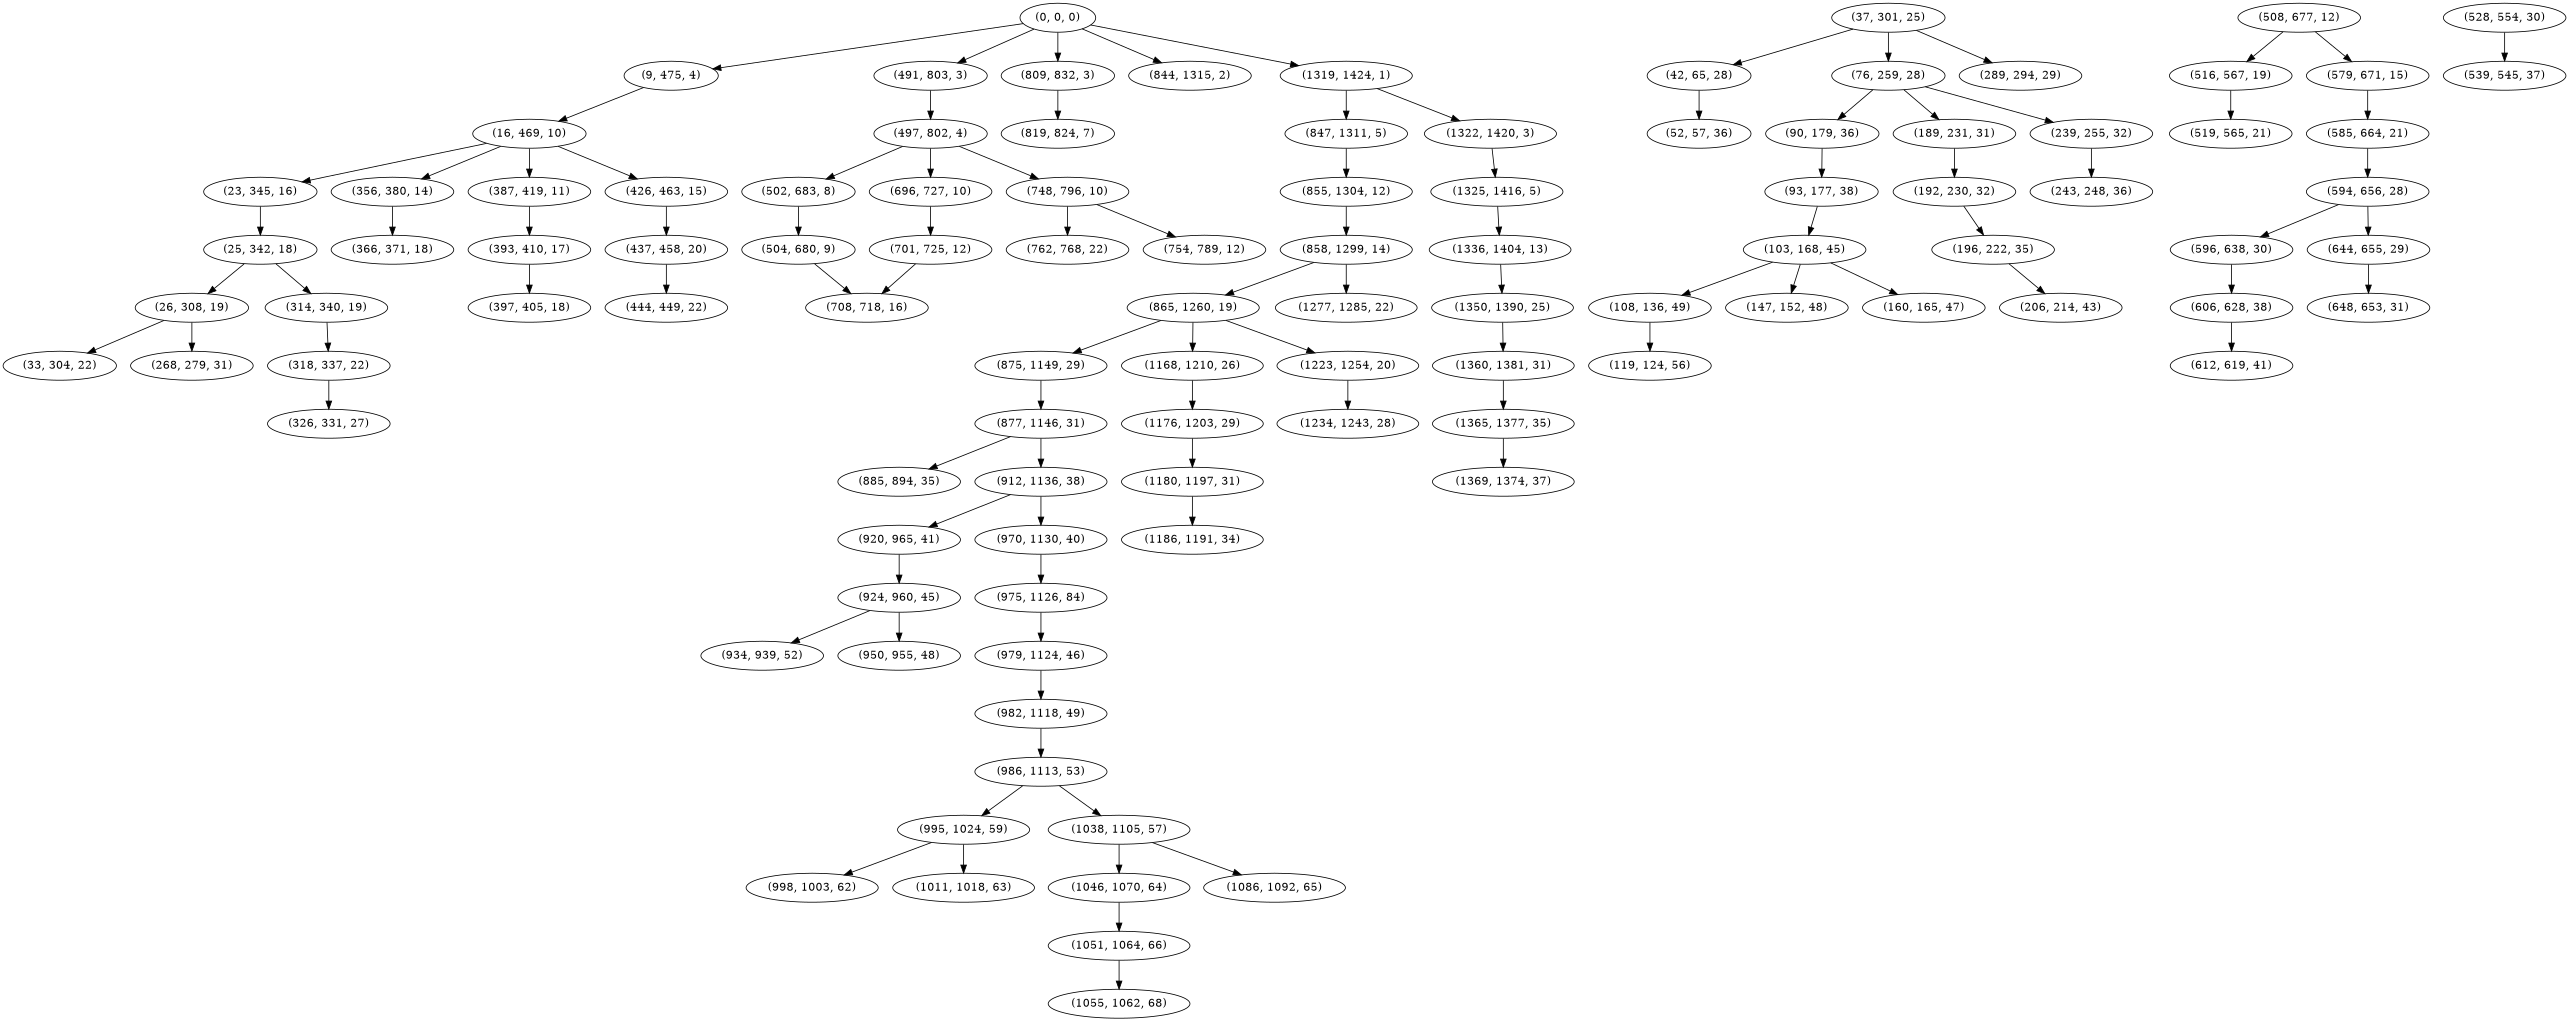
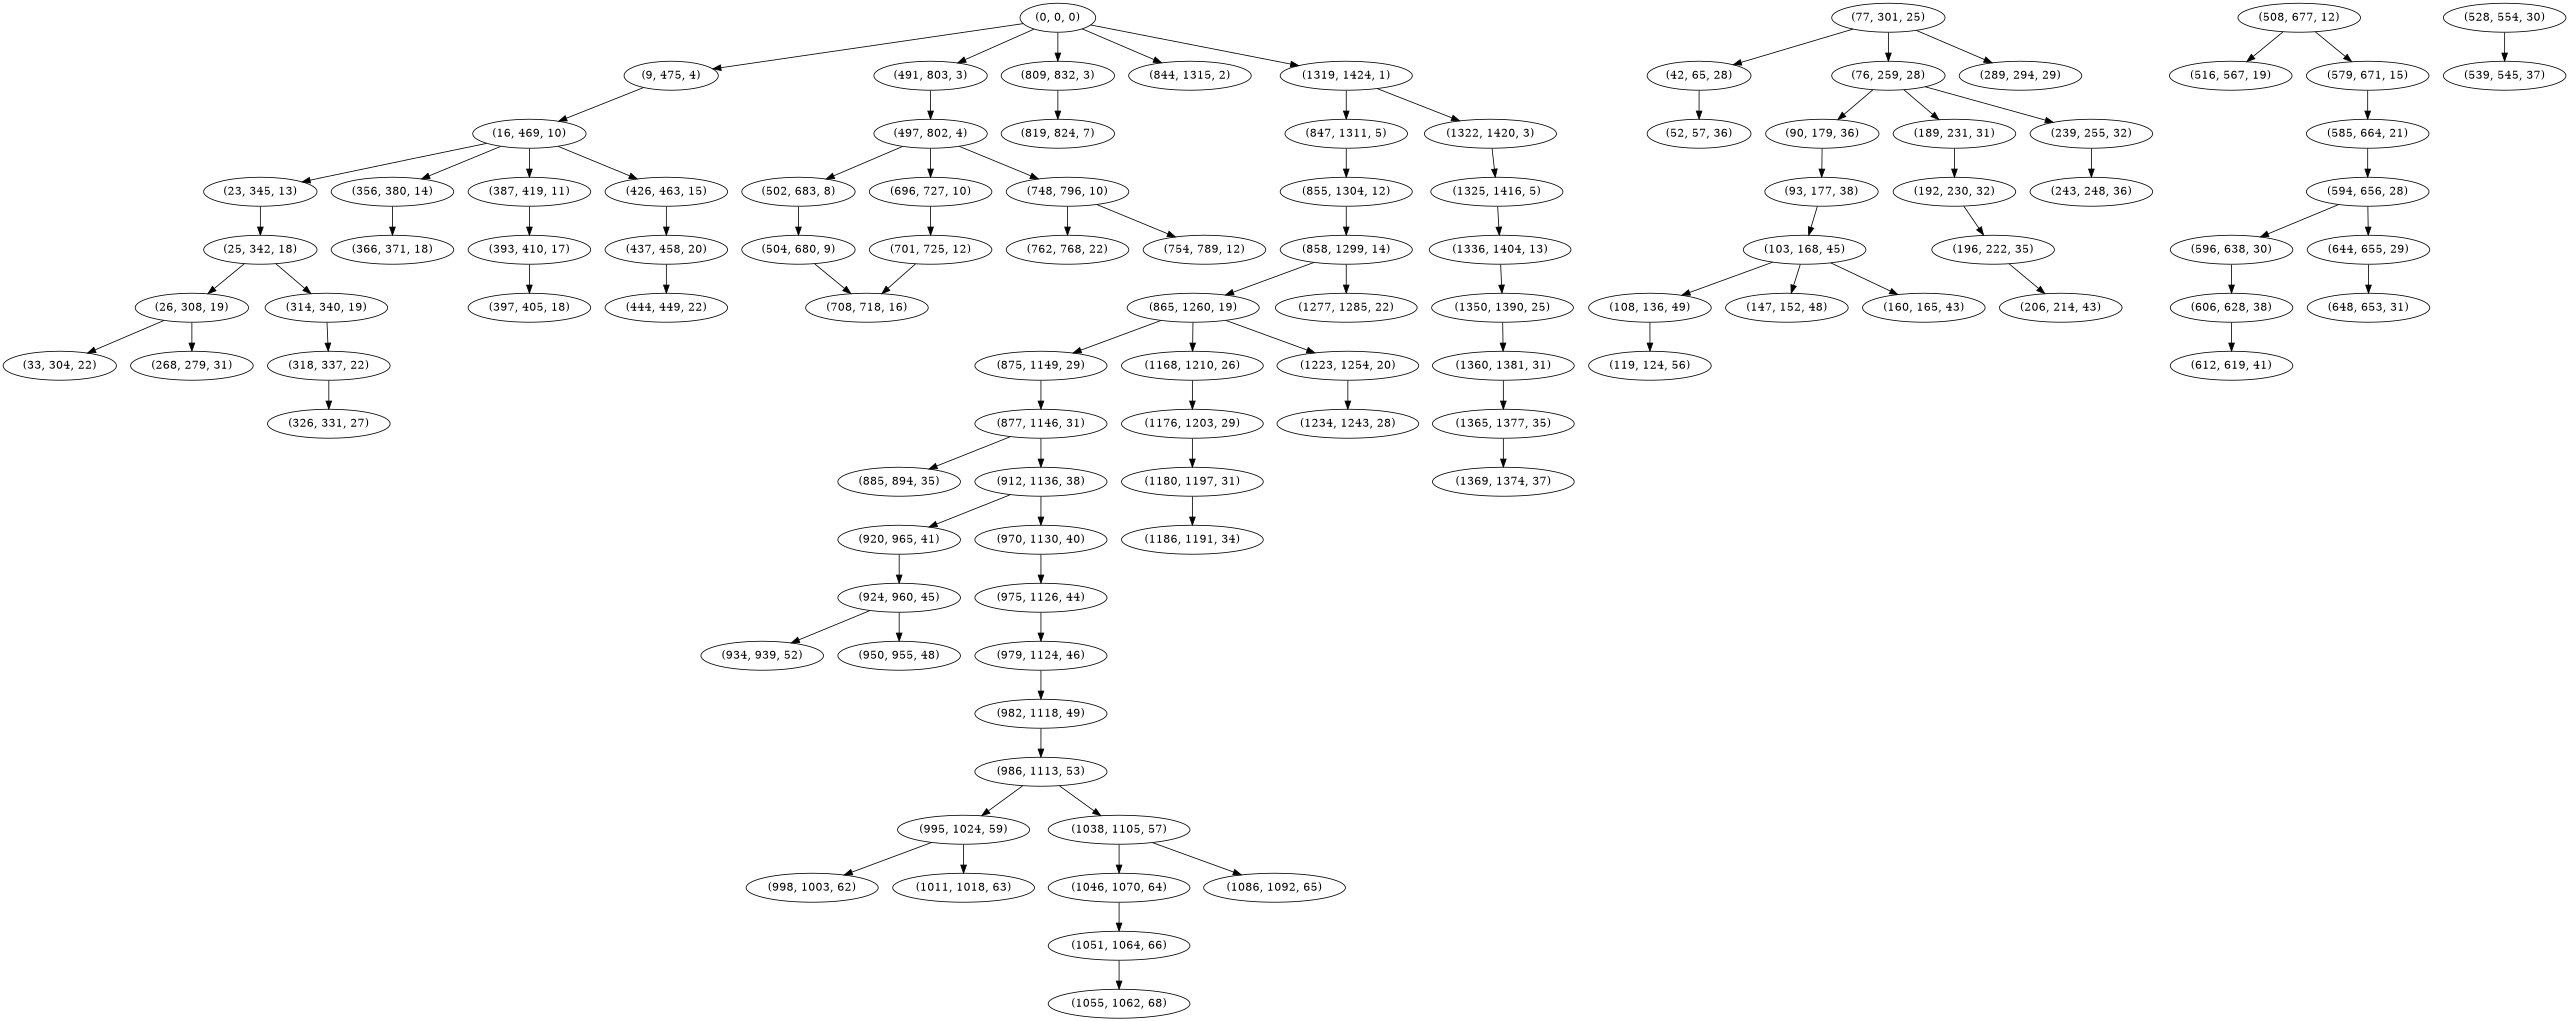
node "(37, 301, 25)": label "(37, 301, 25)" -> "(77, 301, 25)"
node "(519, 565, 21)": removed
node "(23, 345, 16)": label "(23, 345, 16)" -> "(23, 345, 13)"
node "(160, 165, 47)": label "(160, 165, 47)" -> "(160, 165, 43)"
node "(975, 1126, 84)": label "(975, 1126, 84)" -> "(975, 1126, 44)"
